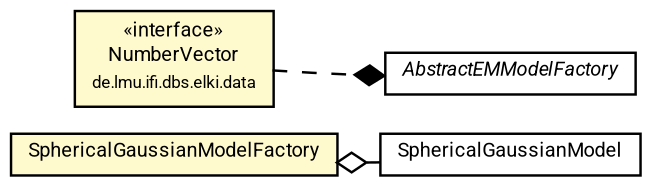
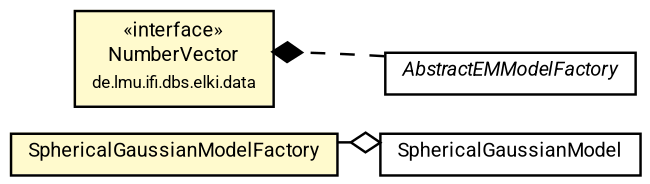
edge "NumberVector" -> "AbstractEMModelFactory": reversed
edge "SphericalGaussianModel" -> "SphericalGaussianModelFactory": reversed
